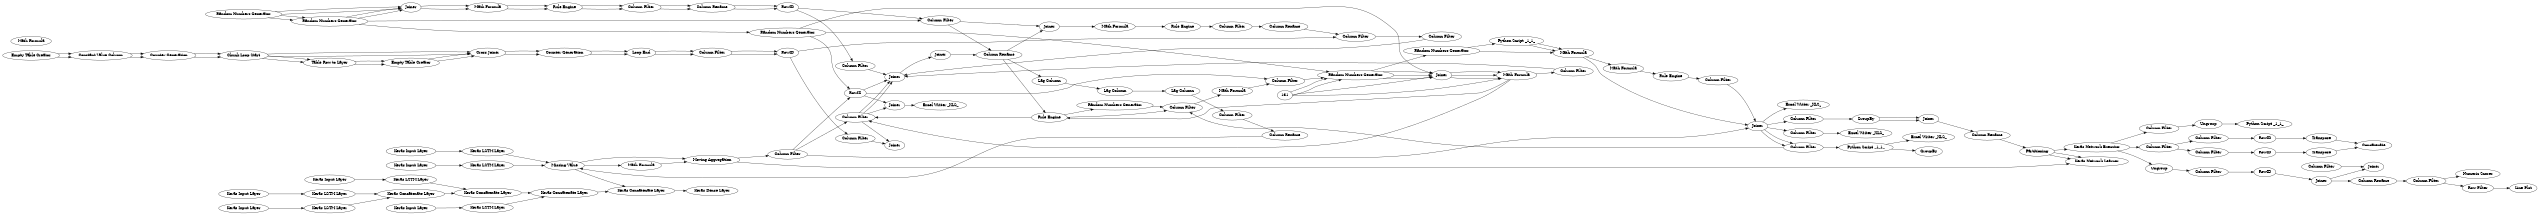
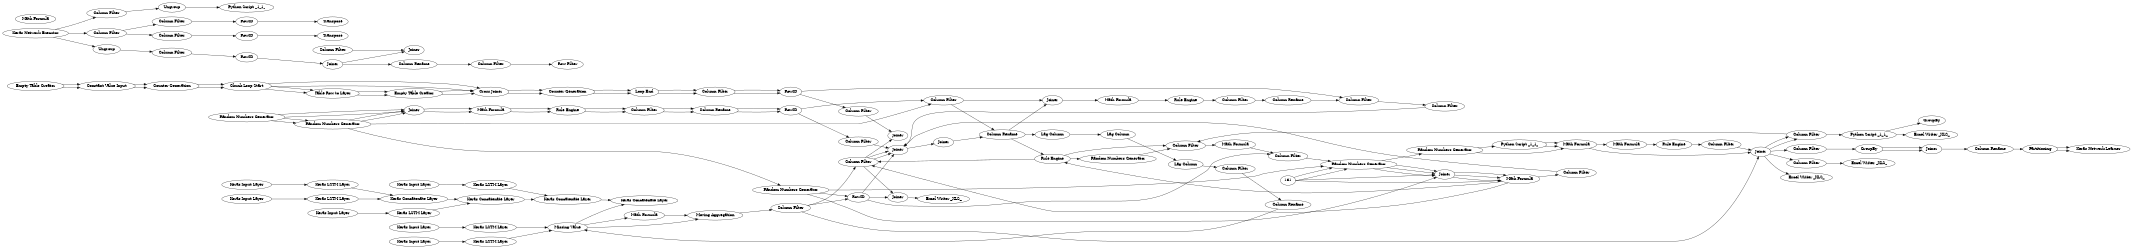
node "Constant Value Column": label "Constant Value Column" -> "Constant Value Input"
node "Concatenate": removed
edge "Partitioning" -> "Keras Network Executor": removed
edge "Moving Aggregation" -> "Keras Network Learner": removed
node "Numeric Scorer": removed
node "Line Plot": removed
node "Keras Dense Layer": removed
